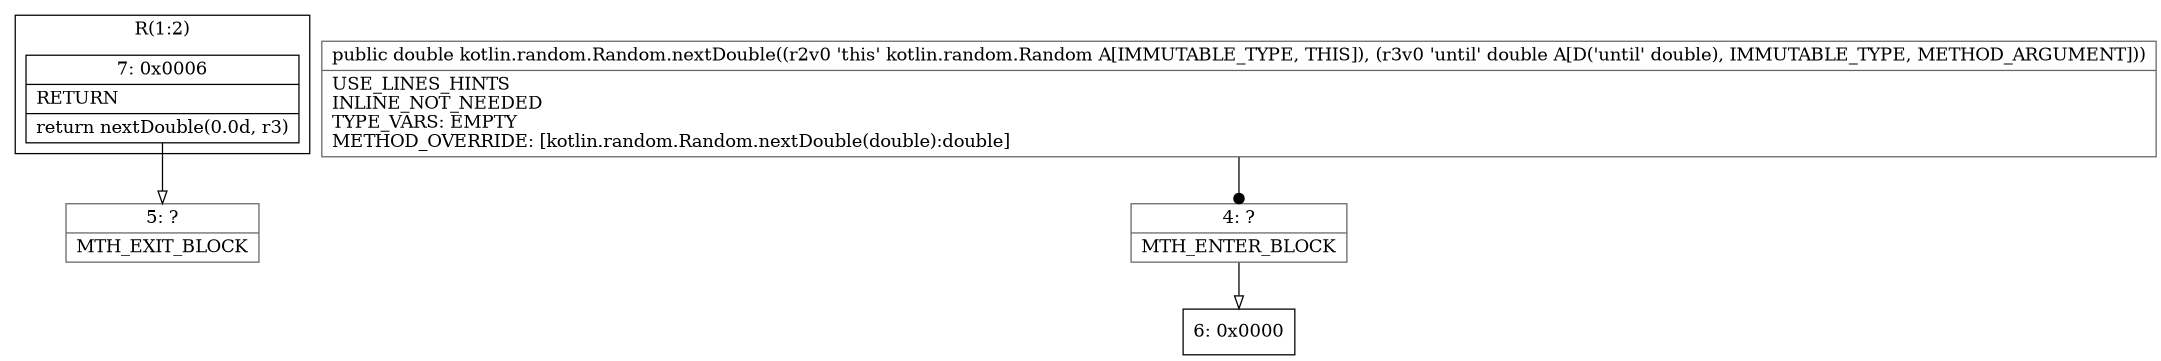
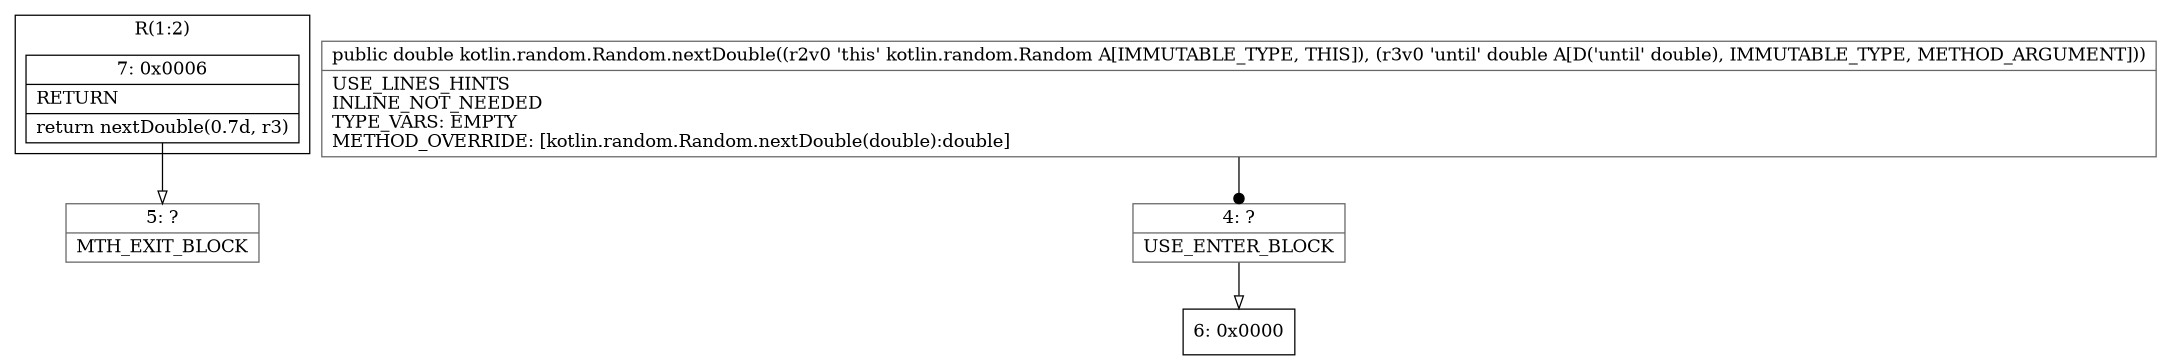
node "7: 0x0006": text "return nextDouble(0.0d, r3)" -> "return nextDouble(0.7d, r3)"
node "4: ?": text "MTH_ENTER_BLOCK" -> "USE_ENTER_BLOCK"
